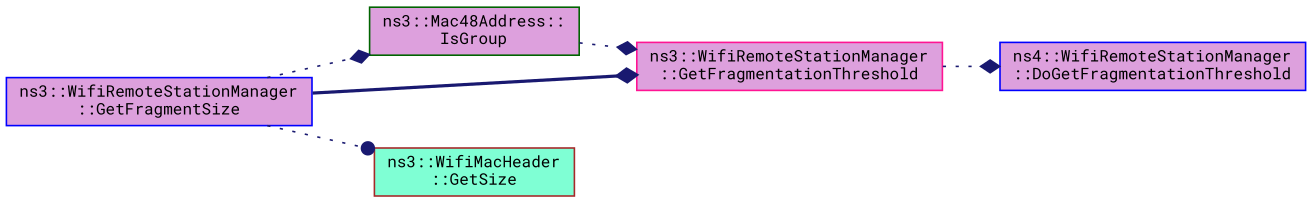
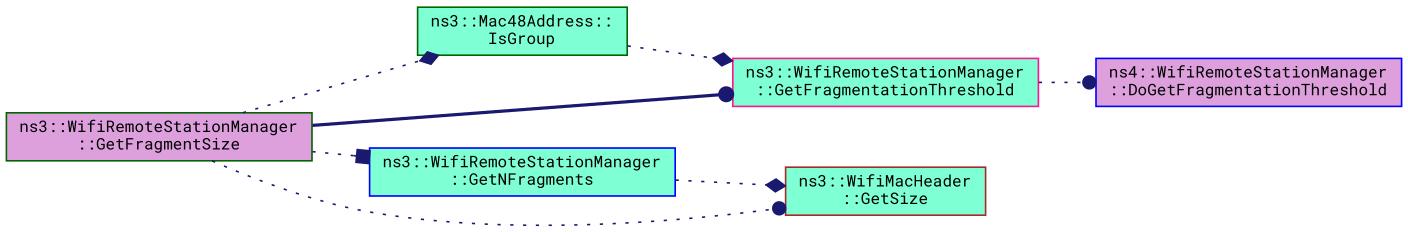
node "ns3::Mac48Address:: IsGroup": fillcolor plum -> aquamarine
node "ns3::WifiRemoteStationManager ::GetFragmentationThreshold": fillcolor plum -> aquamarine
edge "ns3::WifiRemoteStationManager ::GetFragmentationThreshold" -> "ns4::WifiRemoteStationManager ::DoGetFragmentationThreshold": arrowhead diamond -> dot
edge "ns3::WifiRemoteStationManager ::GetFragmentSize" -> "ns3::WifiRemoteStationManager ::GetFragmentationThreshold": arrowhead diamond -> dot
node "ns3::WifiRemoteStationManager ::GetFragmentSize": color blue -> darkgreen
node "ns3::WifiRemoteStationManager ::GetNFragments": added
